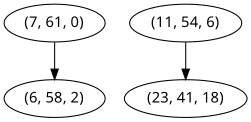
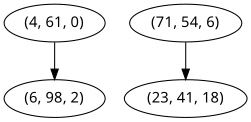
node "(7, 61, 0)": label "(7, 61, 0)" -> "(4, 61, 0)"
node "(11, 54, 6)": label "(11, 54, 6)" -> "(71, 54, 6)"
node "(6, 58, 2)": label "(6, 58, 2)" -> "(6, 98, 2)"
